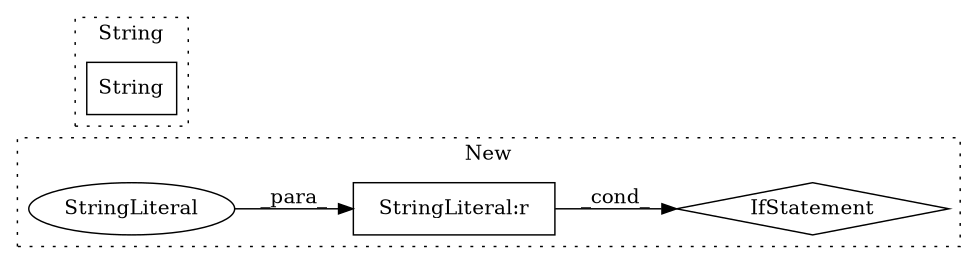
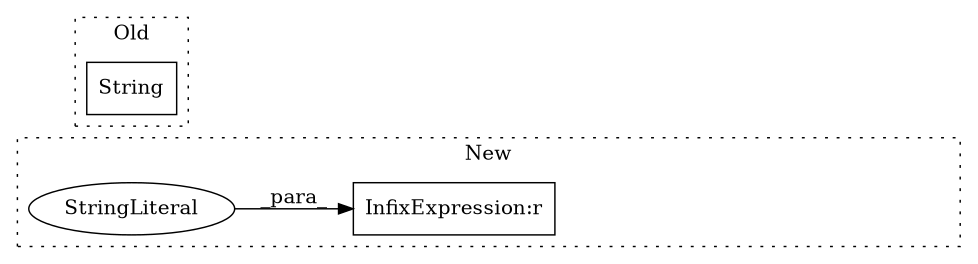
cluster "String": label "String" -> "Old"
node "StringLiteral:r": label "StringLiteral:r" -> "InfixExpression:r"
node "IfStatement": removed
